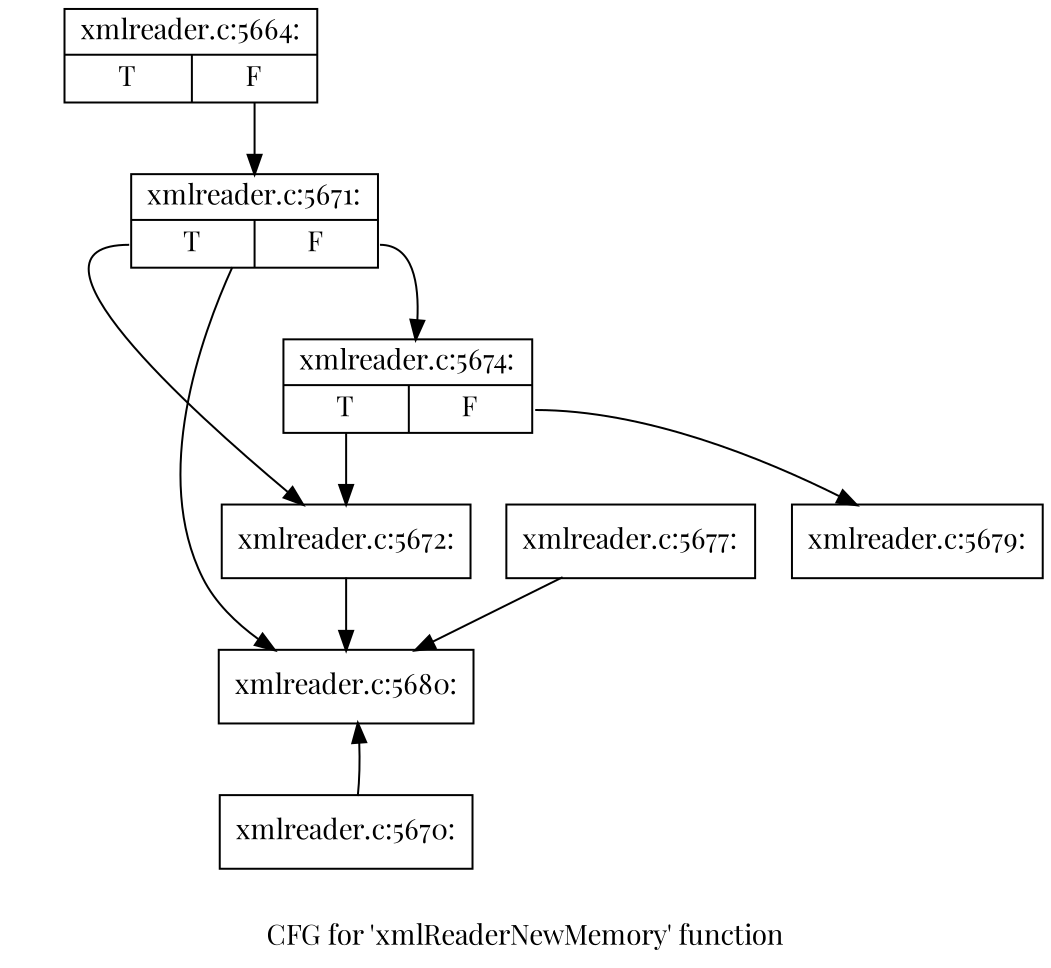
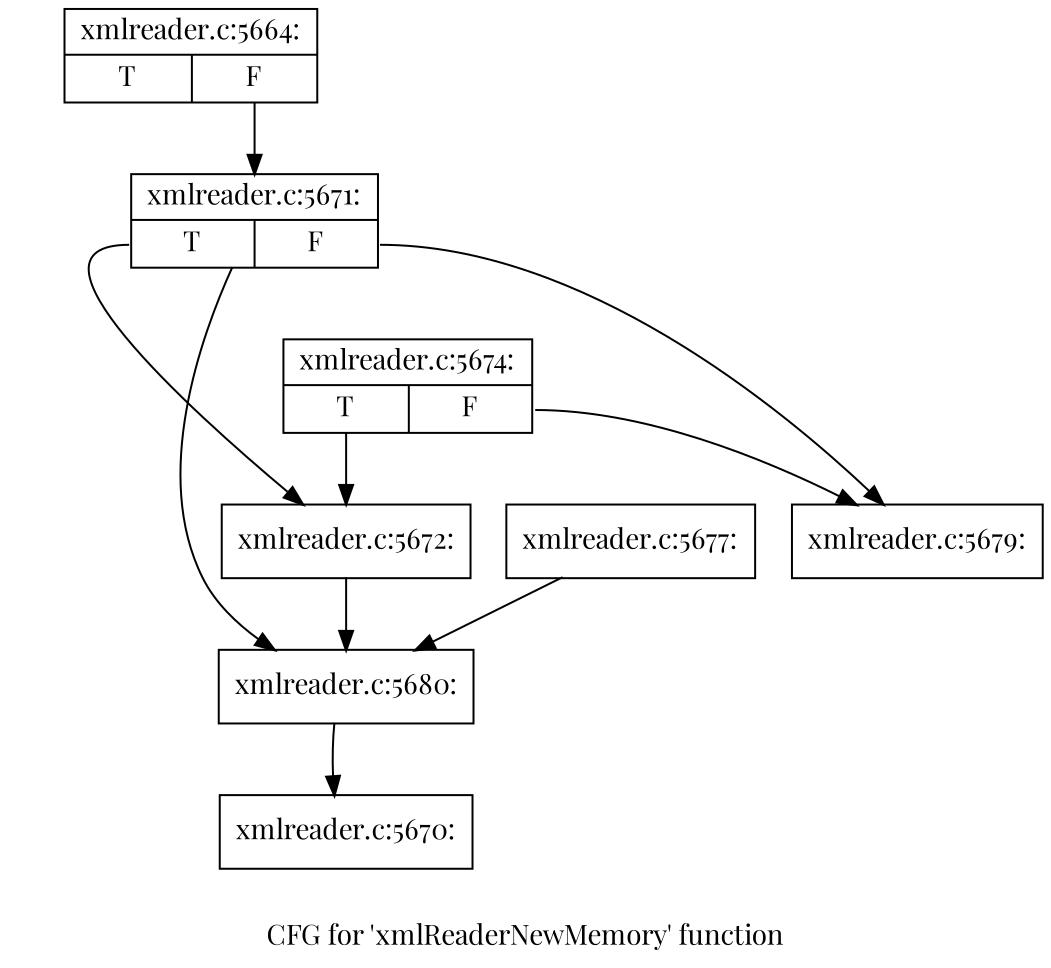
edge "xmlreader.c:5671:" -> "xmlreader.c:5674:": now "xmlreader.c:5671:" -> "xmlreader.c:5679:"
edge "xmlreader.c:5670:" -> "xmlreader.c:5680:": reversed
